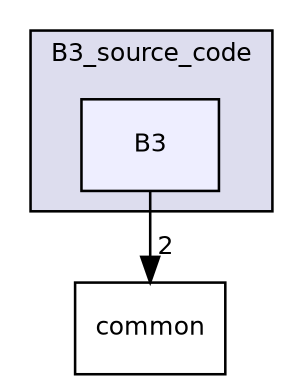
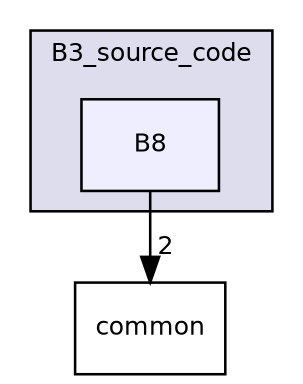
node "B3": label "B3" -> "B8"
